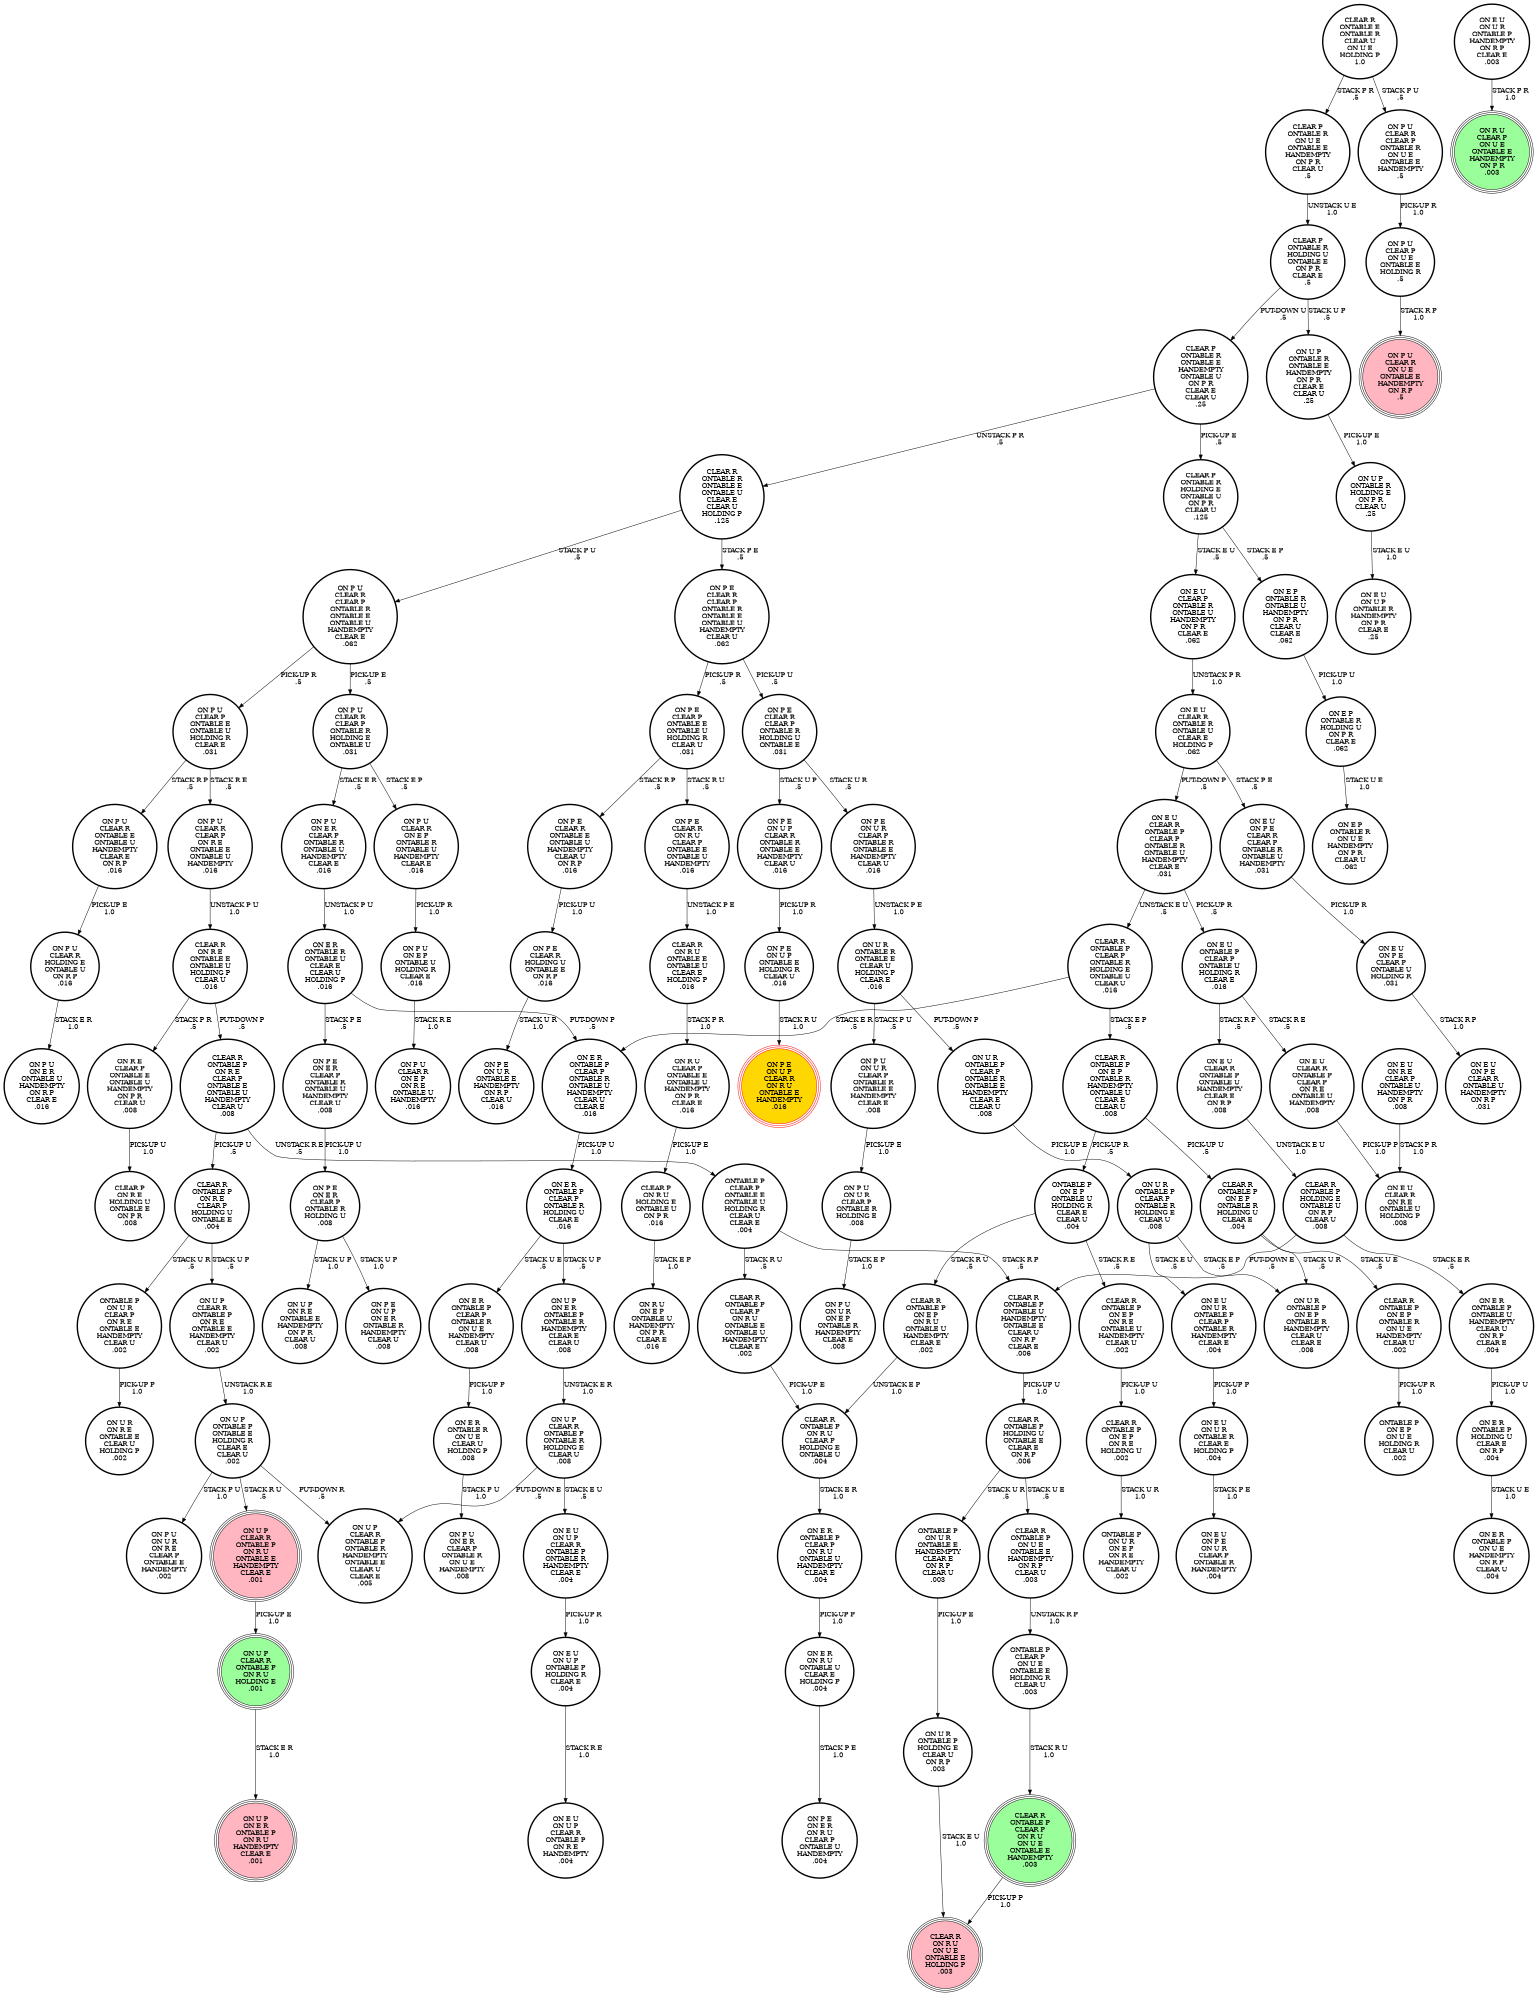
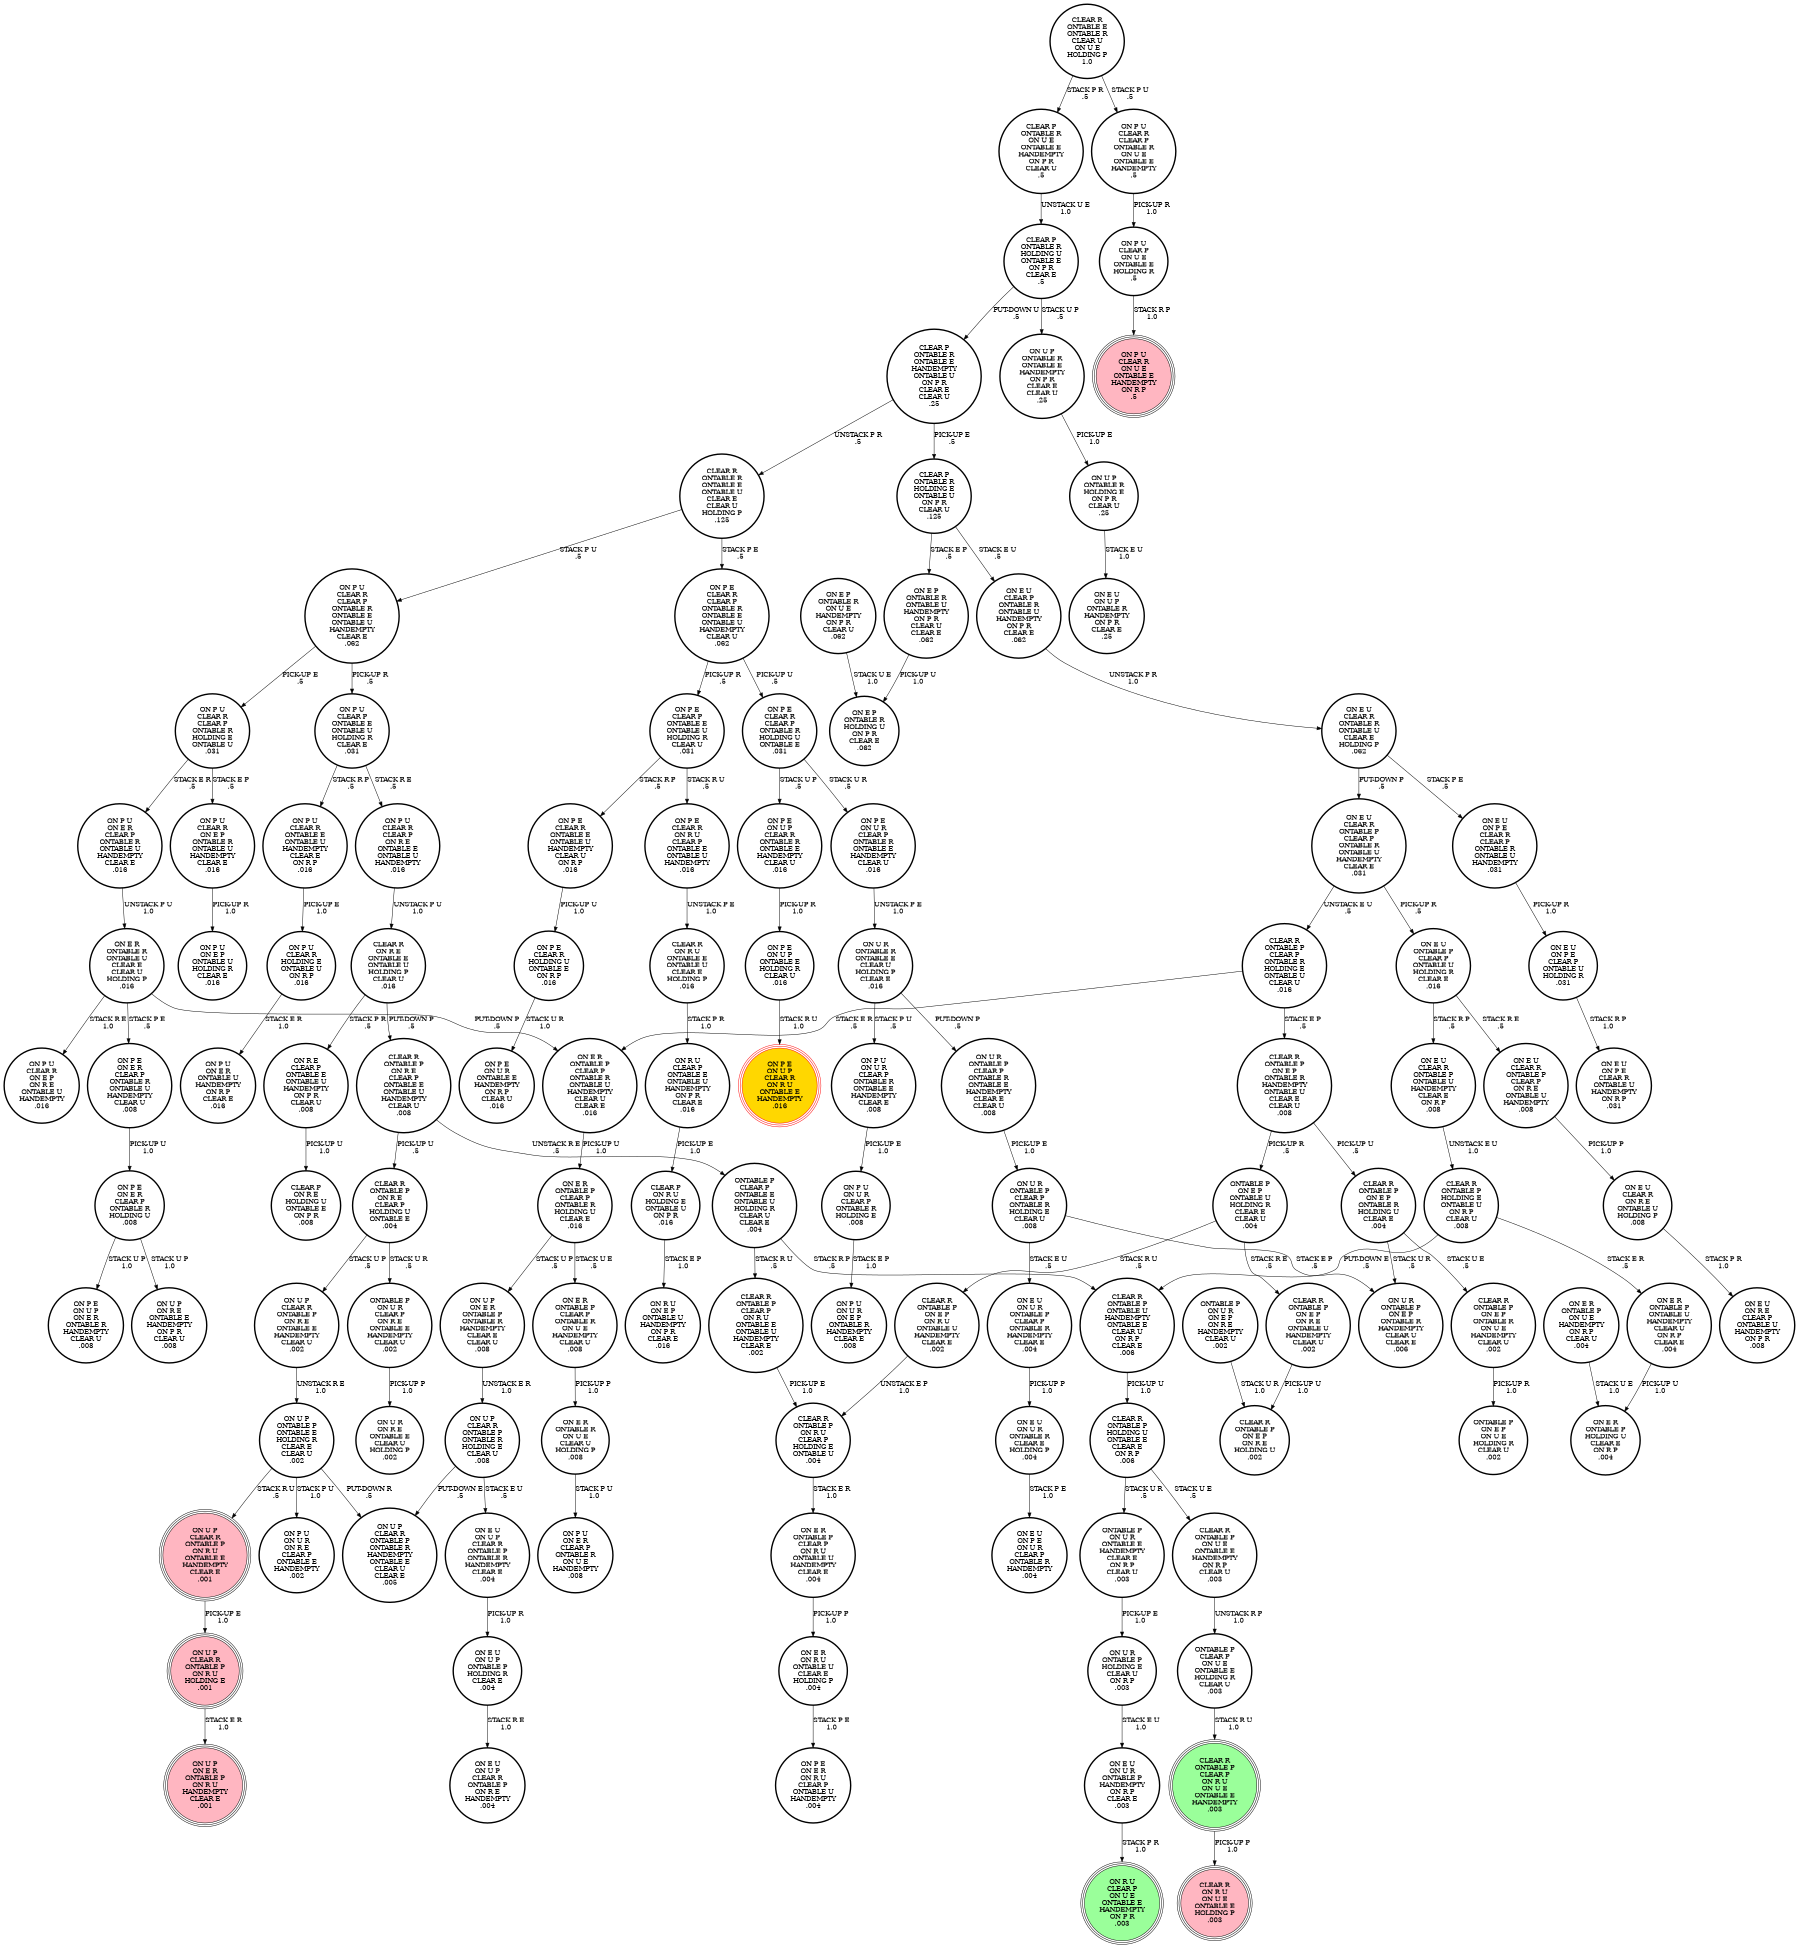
edge "ON E P ONTABLE R HOLDING U ON P R CLEAR E .062" -> "ON E P ONTABLE R ON U E HANDEMPTY ON P R CLEAR U .062": reversed
edge "ON P U ON E P ONTABLE U HOLDING R CLEAR E .016" -> "ON P U CLEAR R ON E P ON R E ONTABLE U HANDEMPTY .016": now "ON E R ONTABLE R ONTABLE U CLEAR E CLEAR U HOLDING P .016" -> "ON P U CLEAR R ON E P ON R E ONTABLE U HANDEMPTY .016"
edge "ON E U ON R E CLEAR P ONTABLE U HANDEMPTY ON P R .008" -> "ON E U CLEAR R ON R E ONTABLE U HOLDING P .008": reversed
edge "CLEAR R ONTABLE P ON E P ON R E HOLDING U .002" -> "ONTABLE P ON U R ON E P ON R E HANDEMPTY CLEAR U .002": reversed
edge "ON E R ONTABLE P HOLDING U CLEAR E ON R P .004" -> "ON E R ONTABLE P ON U E HANDEMPTY ON R P CLEAR U .004": reversed
node "ON U P CLEAR R ONTABLE P ON R U HOLDING E .001": fillcolor palegreen1 -> lightpink
edge "ON U R ONTABLE P HOLDING E CLEAR U ON R P .003" -> "CLEAR R ON R U ON U E ONTABLE E HOLDING P .003": now "ON U R ONTABLE P HOLDING E CLEAR U ON R P .003" -> "ON E U ON U R ONTABLE P HANDEMPTY ON R P CLEAR E .003"
